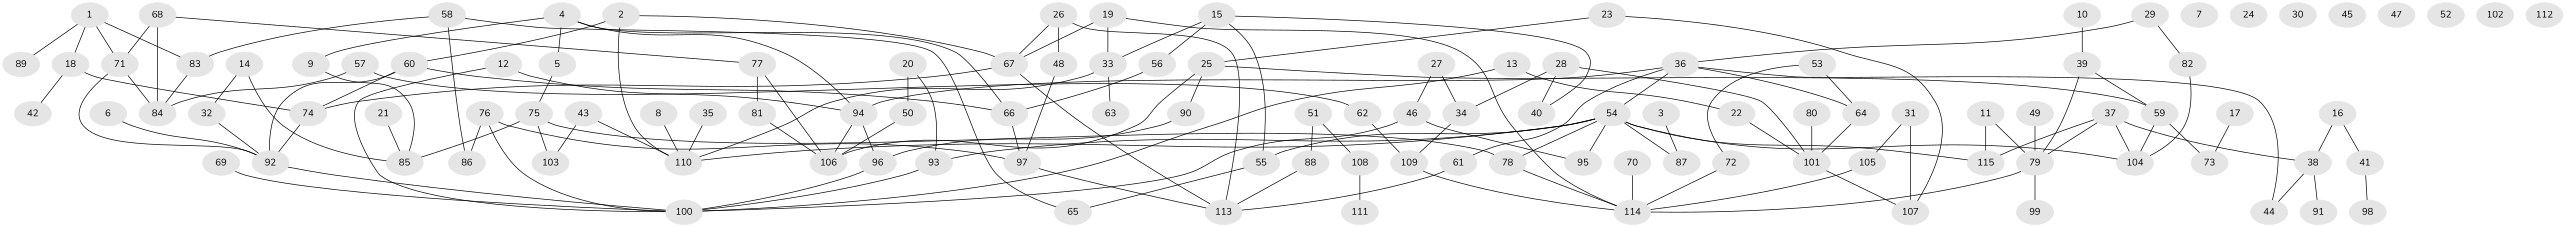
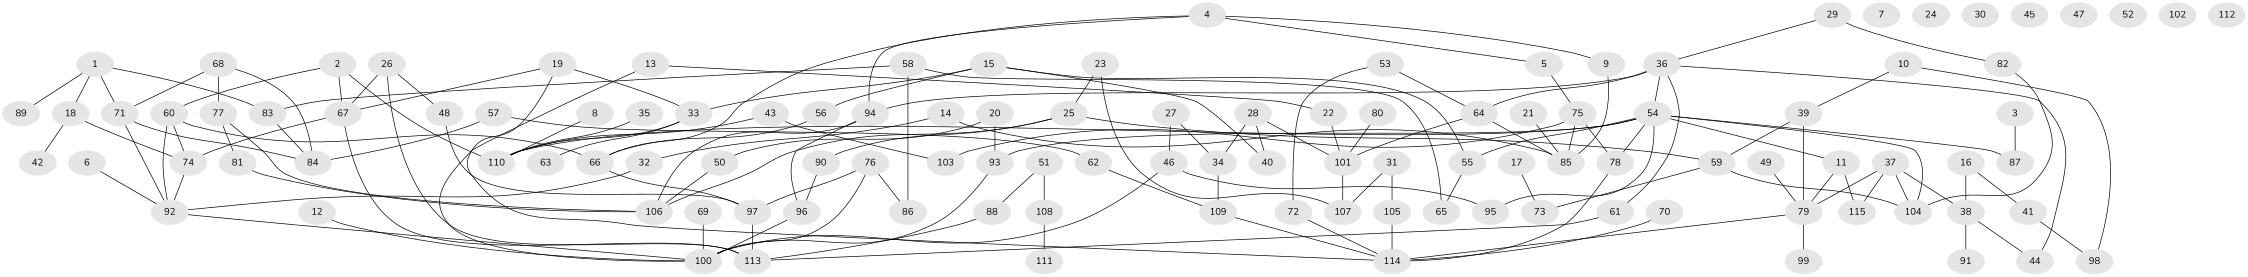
edge "12" -- "94": removed
edge "10" -- "98": added
edge "64" -- "85": added
edge "54" -- "115": now "54" -- "11"
